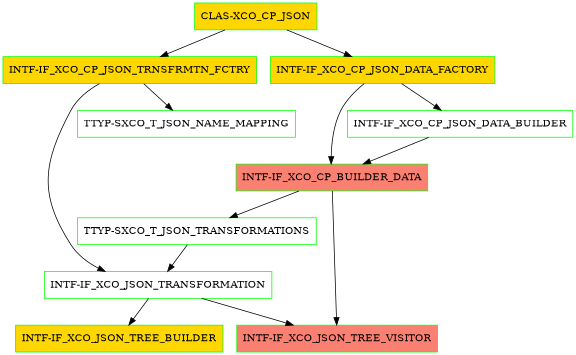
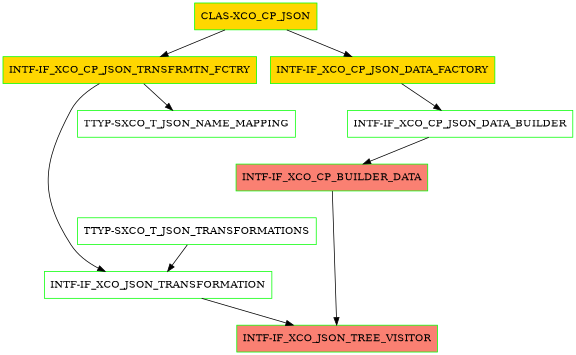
edge "INTF-IF_XCO_CP_JSON_DATA_FACTORY" -> "INTF-IF_XCO_CP_BUILDER_DATA": removed
edge "INTF-IF_XCO_CP_BUILDER_DATA" -> "TTYP-SXCO_T_JSON_TRANSFORMATIONS": removed
node "INTF-IF_XCO_JSON_TREE_BUILDER": removed
